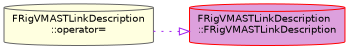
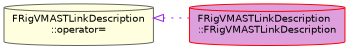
edge "FRigVMASTLinkDescription ::operator=" -> "FRigVMASTLinkDescription ::FRigVMASTLinkDescription": reversed
